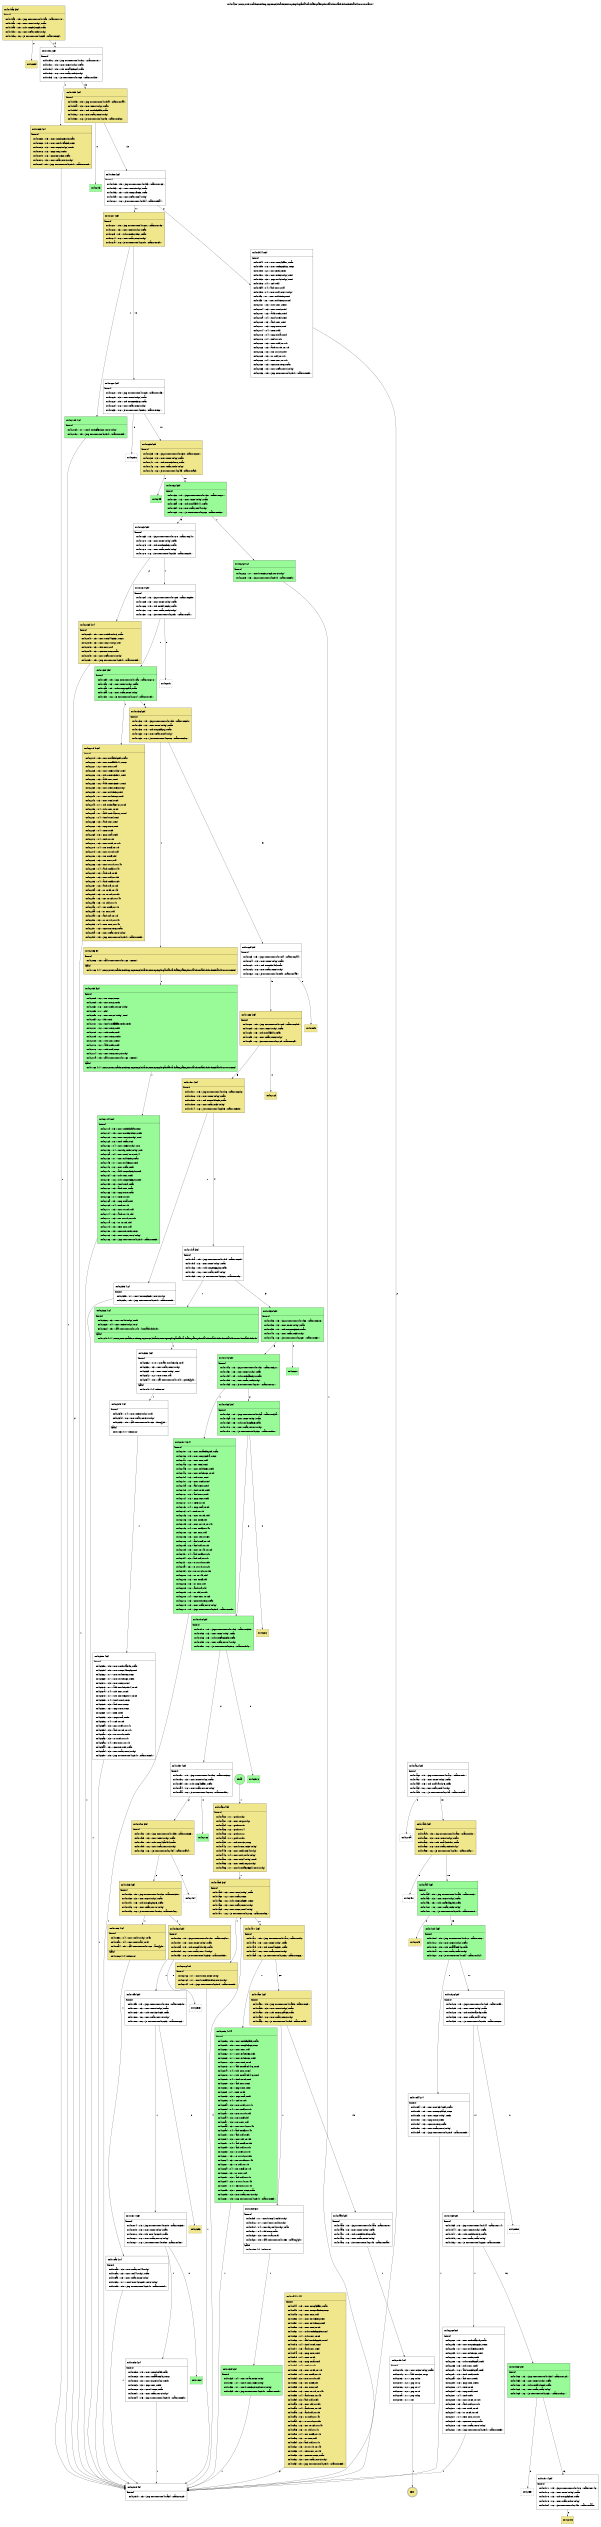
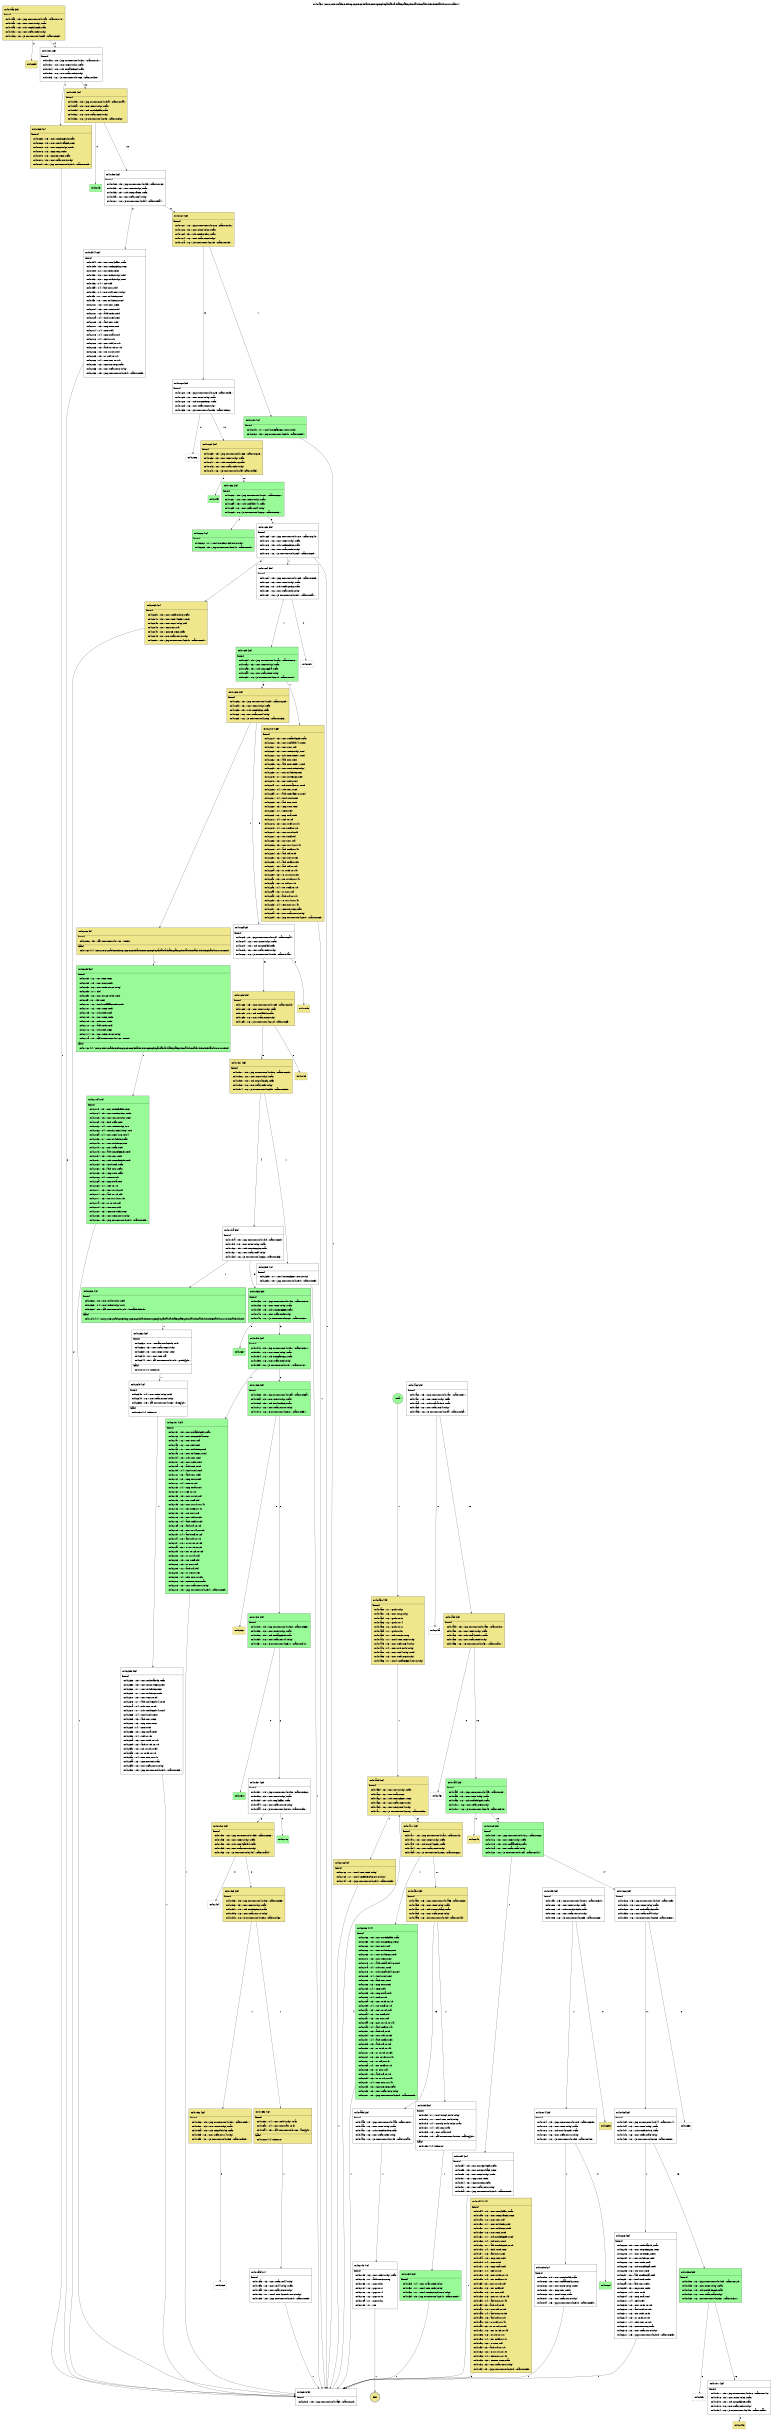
edge "0x4022c2 [12]" -> "0x40291b [5]": now "0x401c6b [25]" -> "0x40291b [5]"
edge "0x401de2 [25]" -> "0x401dfb [25]": removed, label "1"
